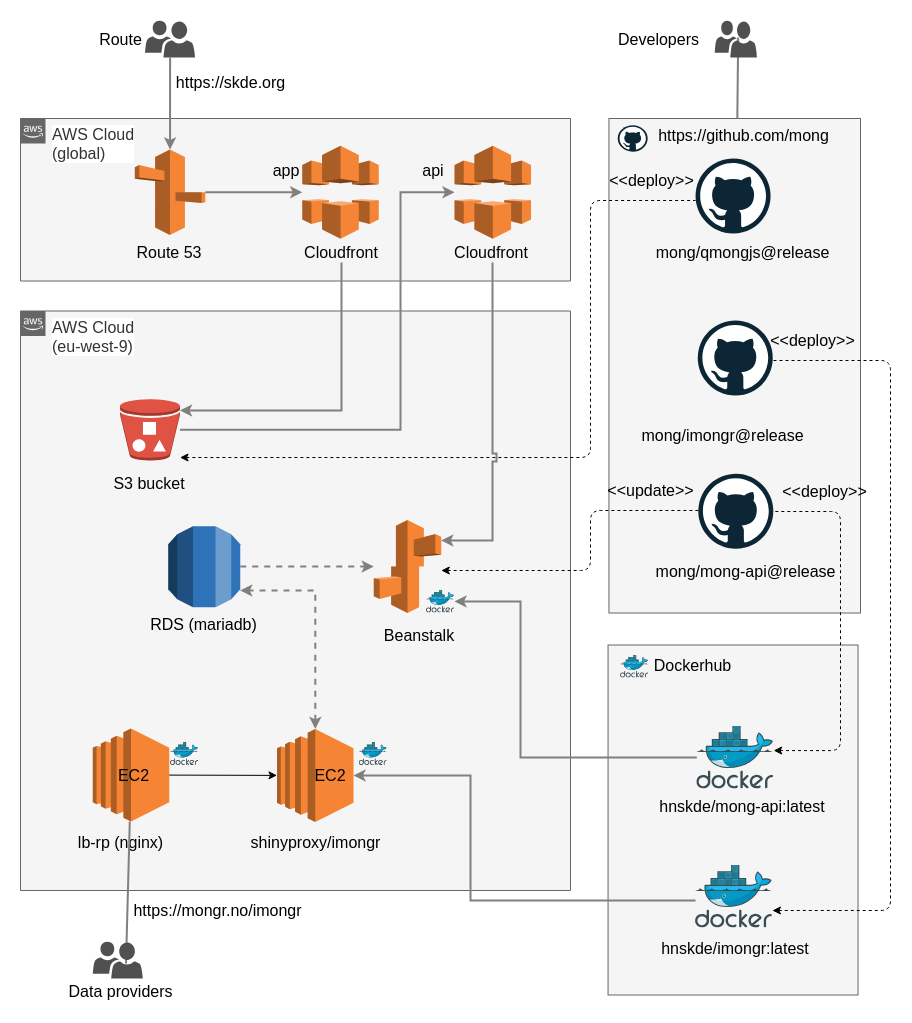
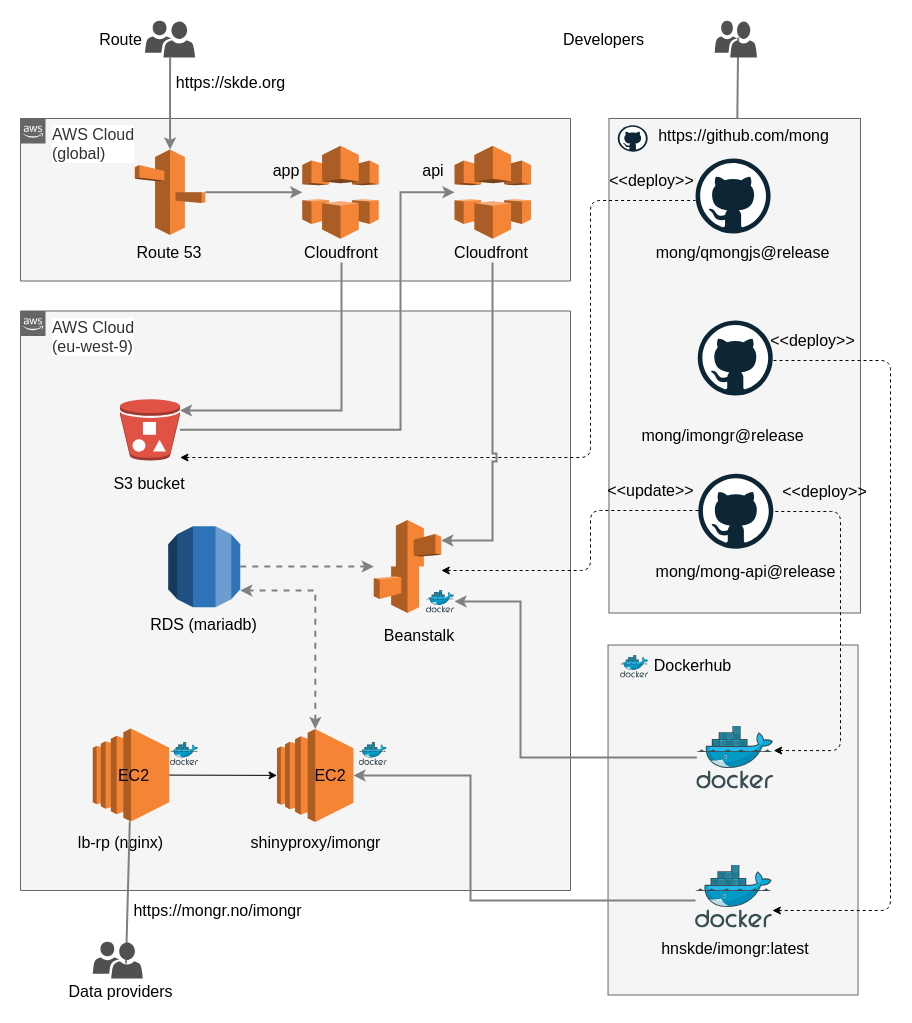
node "Developers": moved (658, 39) -> (603, 39)
node "hnskde/mong-api:latest": removed
